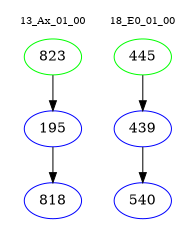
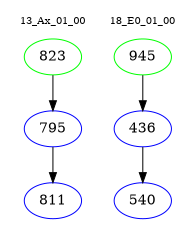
node "445": label "445" -> "945"
node "195": label "195" -> "795"
node "439": label "439" -> "436"
node "818": label "818" -> "811"
